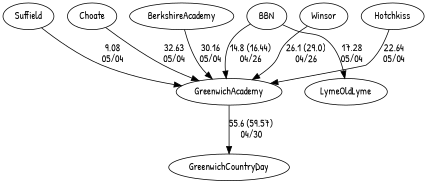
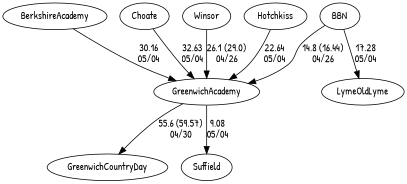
edge "Suffield" -> "GreenwichAcademy": reversed
